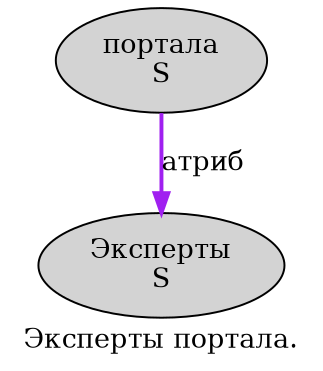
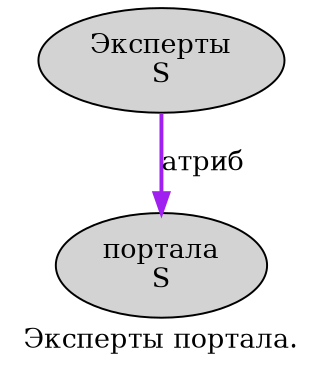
edge "портала S" -> "Эксперты S": reversed
